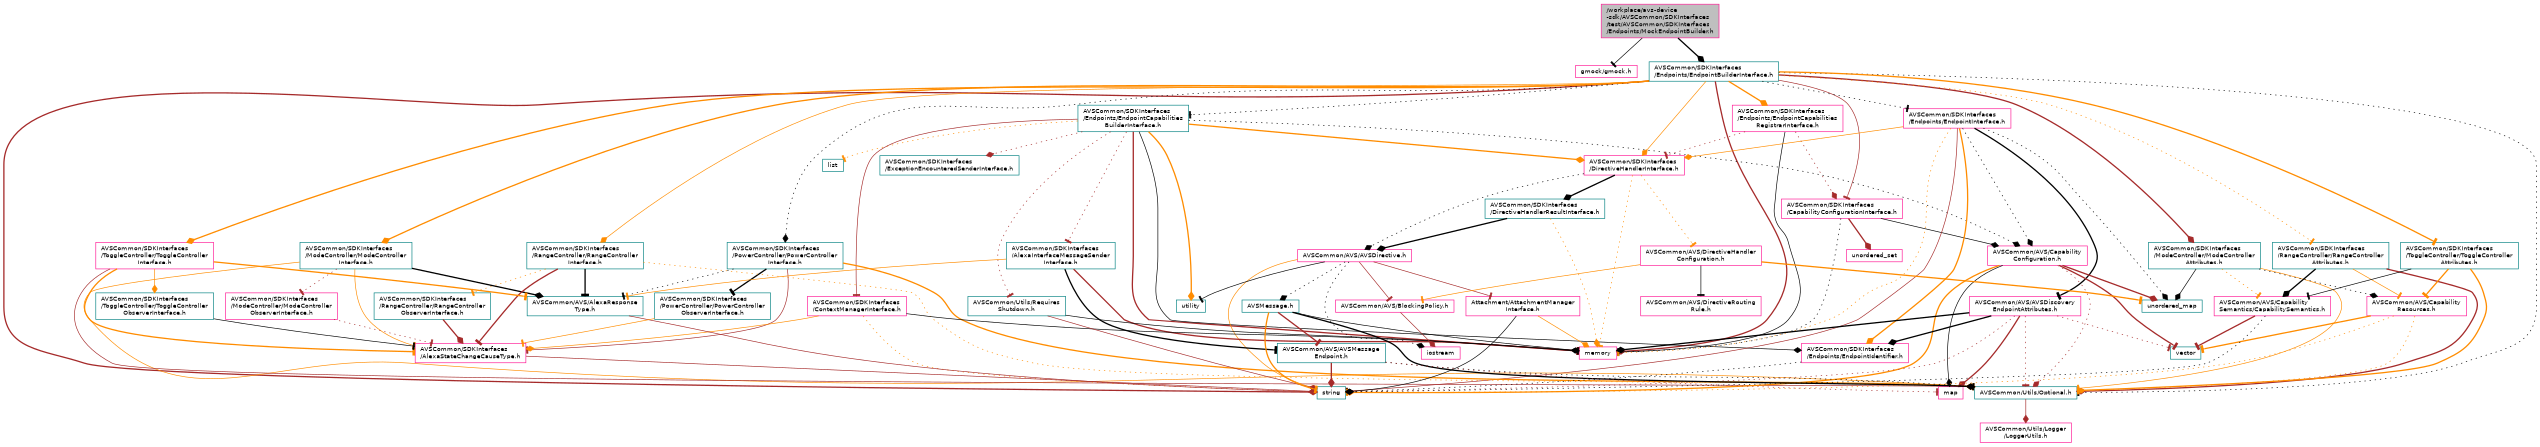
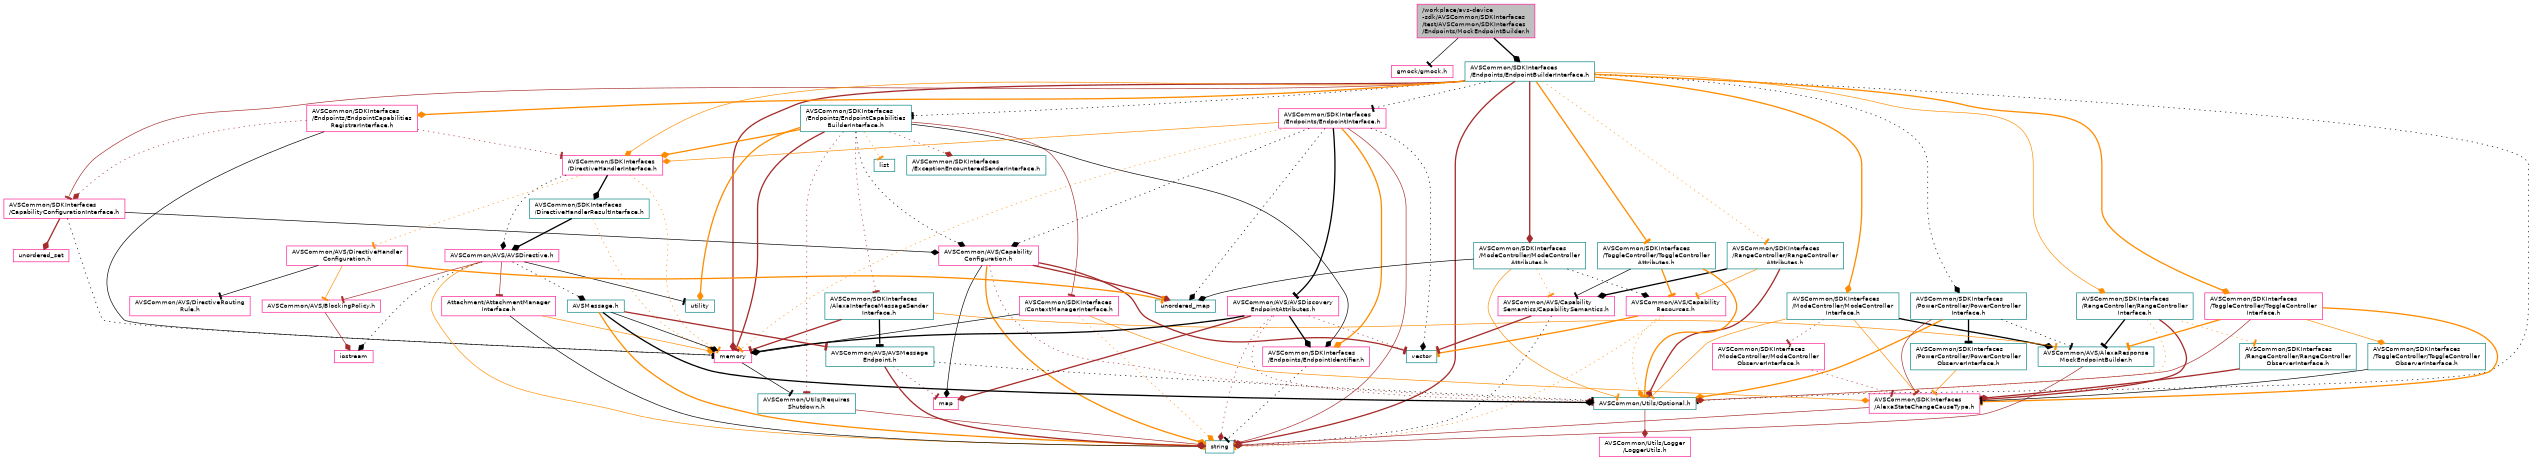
edge "AVSCommon/SDKInterfaces /Endpoints/EndpointInterface.h" -> "vector": added
node "AVSCommon/AVS/AlexaResponse Type.h": label "AVSCommon/AVS/AlexaResponse Type.h" -> "AVSCommon/AVS/AlexaResponse MockEndpointBuilder.h"
edge "AVSCommon/Utils/Requires Shutdown.h" -> "memory": reversed
